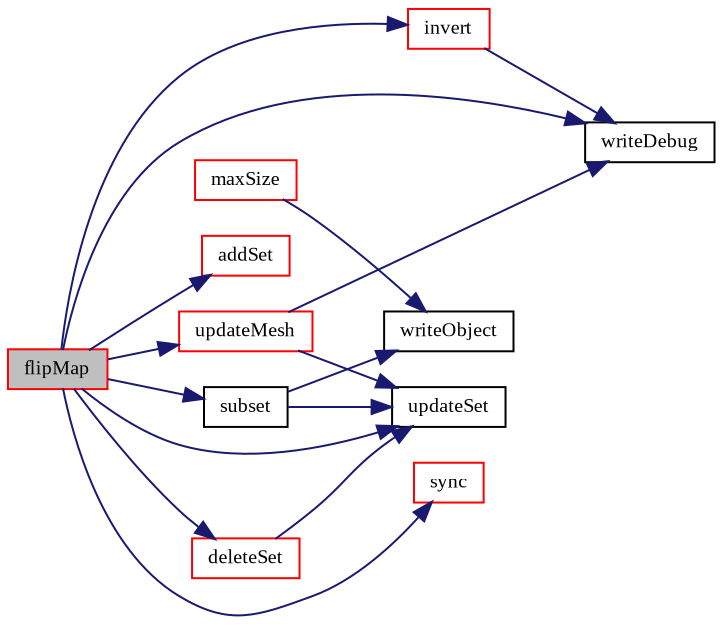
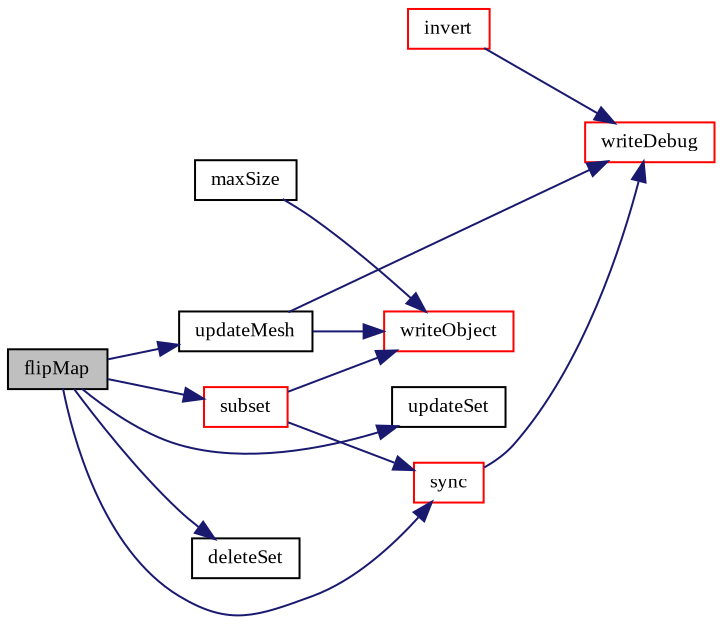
edge "flipMap" -> "invert": removed
edge "flipMap" -> "writeDebug": now "sync" -> "writeDebug"
node "writeDebug": color black -> red
node "maxSize": color red -> black
node "addSet": removed
node "updateMesh": color red -> black
node "writeObject": color black -> red
edge "updateMesh" -> "updateSet": now "updateMesh" -> "writeObject"
node "flipMap": color red -> black
node "subset": color black -> red
edge "subset" -> "updateSet": now "subset" -> "sync"
edge "deleteSet" -> "updateSet": removed
node "deleteSet": color red -> black
